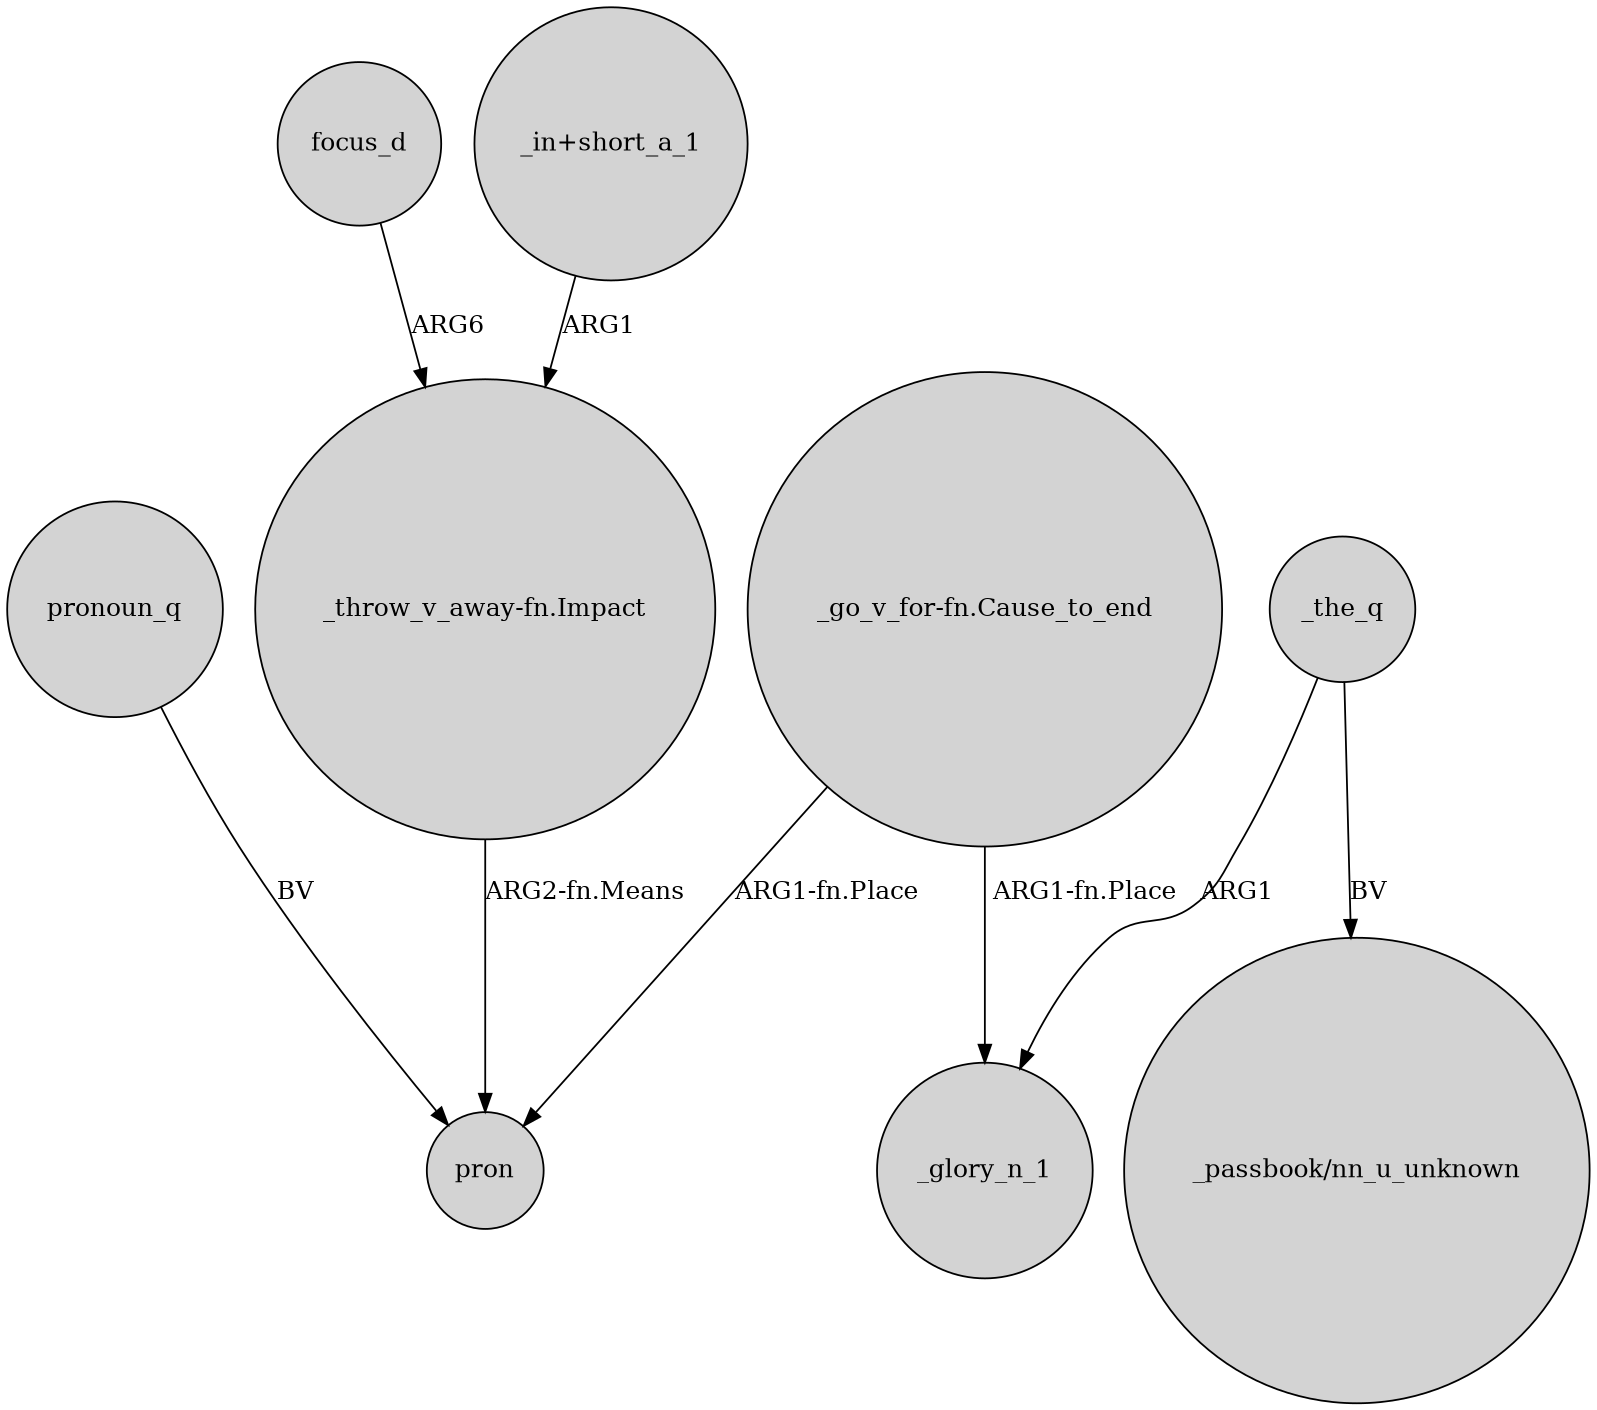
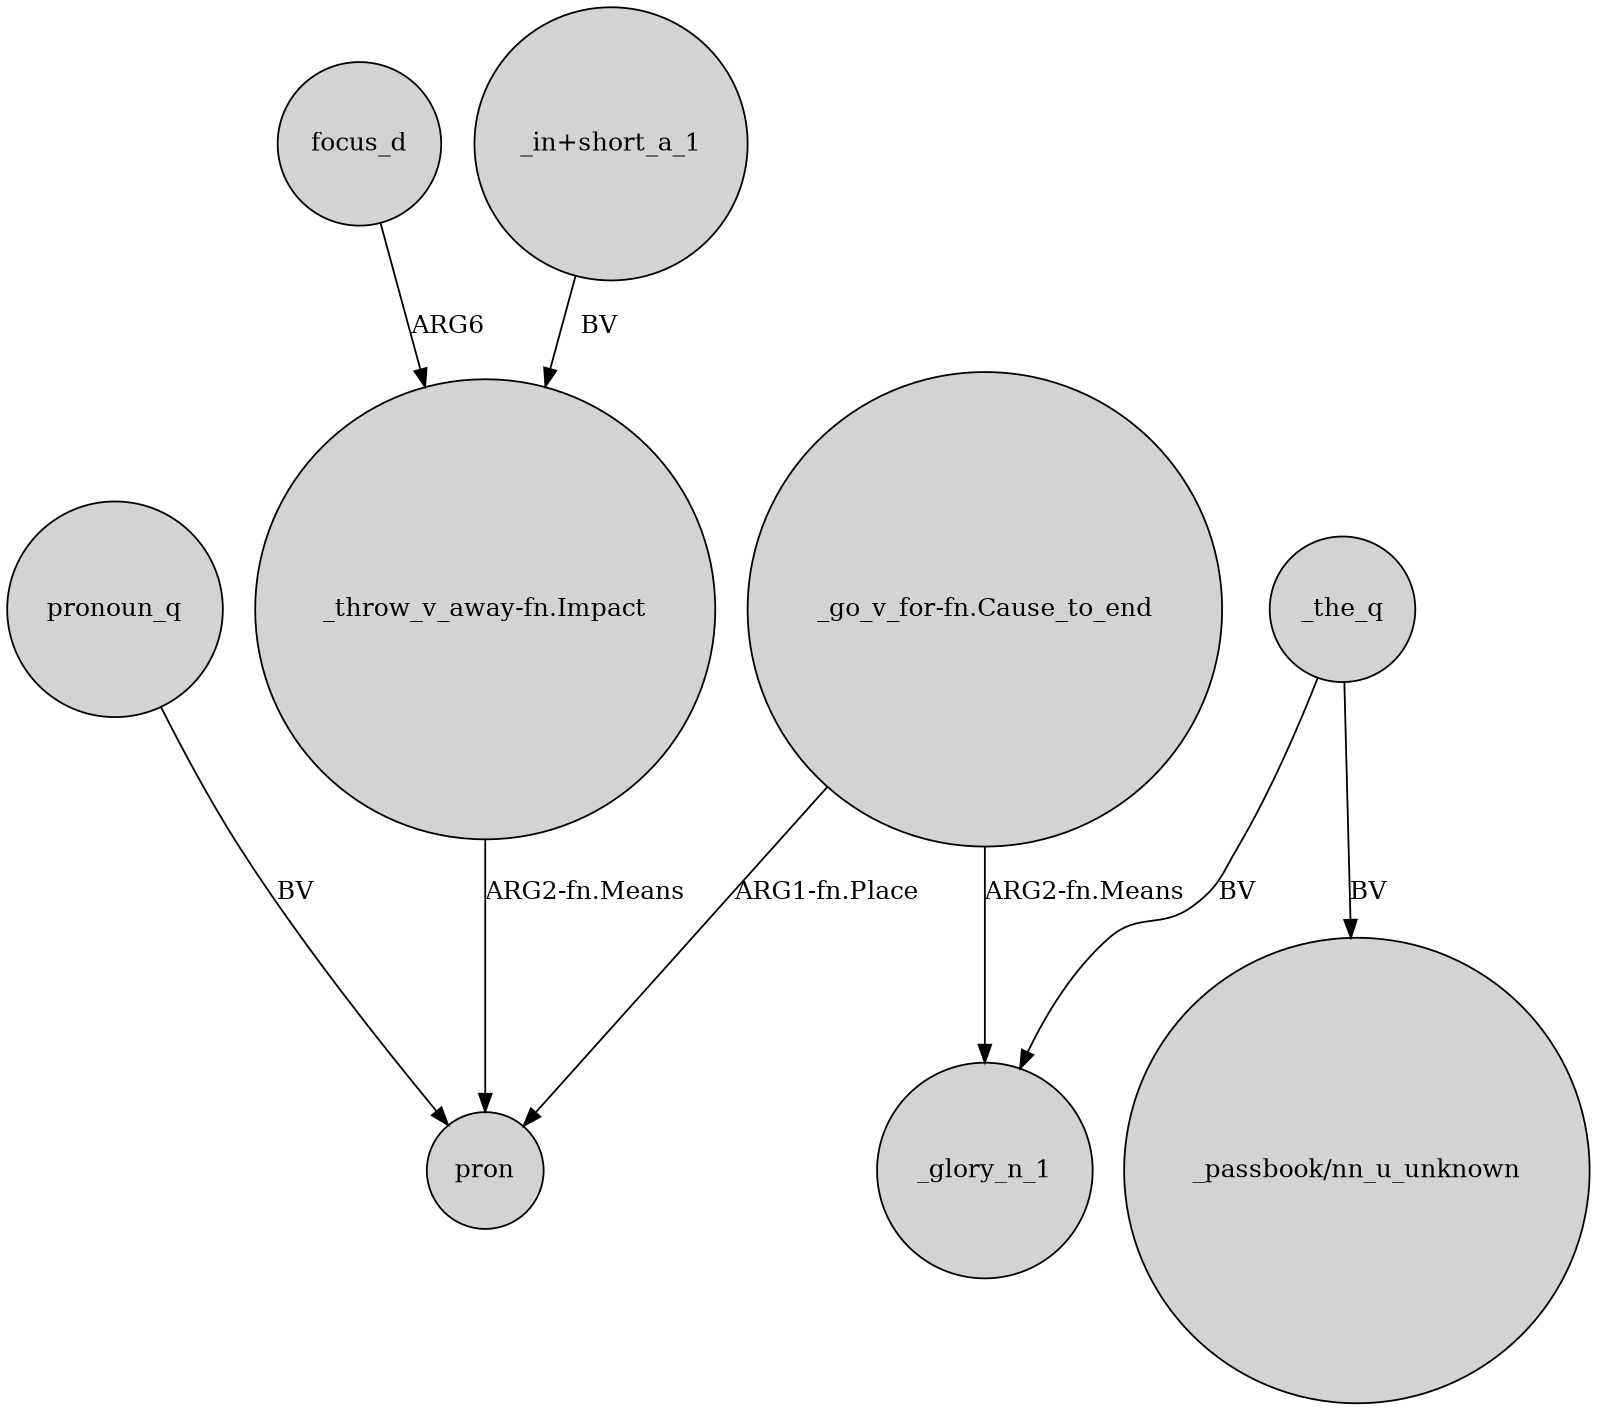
edge "_in+short_a_1" -> "_throw_v_away-fn.Impact": label "ARG1" -> "BV"
edge "_go_v_for-fn.Cause_to_end" -> "_glory_n_1": label "ARG1-fn.Place" -> "ARG2-fn.Means"
edge "_the_q" -> "_glory_n_1": label "ARG1" -> "BV"
